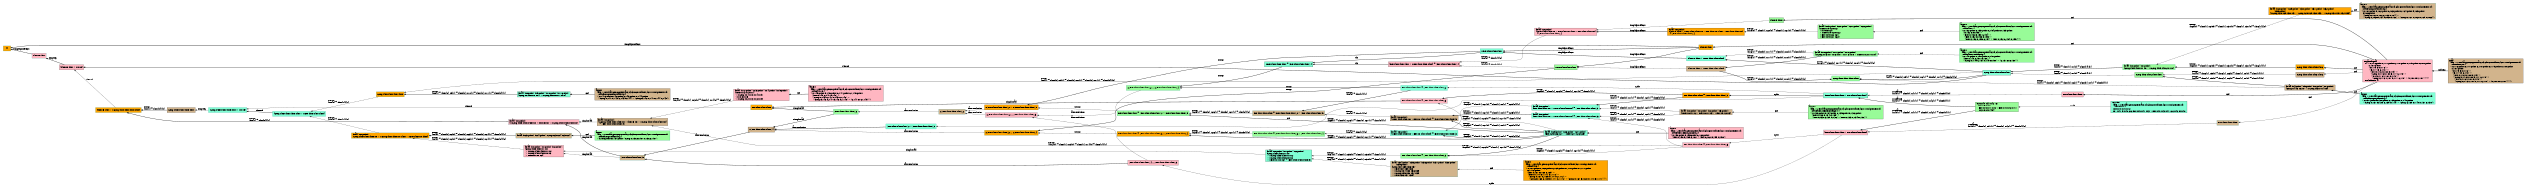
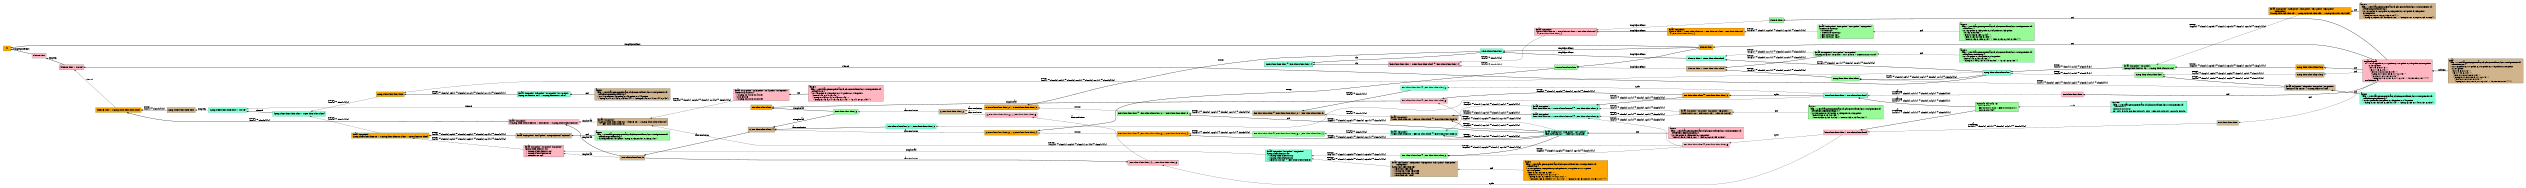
edge "[sk_Y = sk_X ∨ ¬Bet sk_A sk_Y sk_X]" -> "Cong sk_A sk_Y sk_A sk_X": reversed
node "¬⟦Bet sk_A sk_R sk_Y⟧/2 ⊔ ¬⟦Bet sk_A sk_R sk_X⟧/4": removed
edge "⟦Bet sk_A sk_R sk_X⟧/4 ⊔ ⟦Bet sk_A sk_X sk_R⟧/5" -> "⟦Bet sk_A sk_X sk_R⟧/5": reversed
